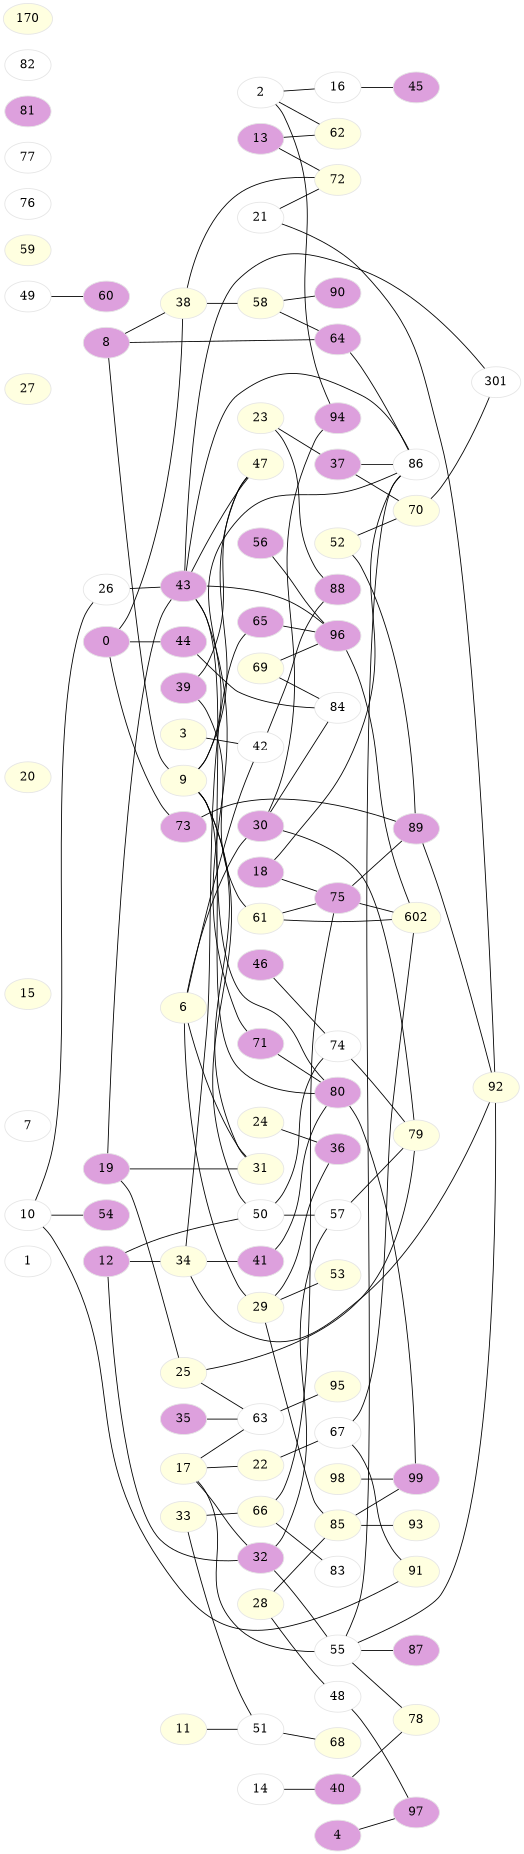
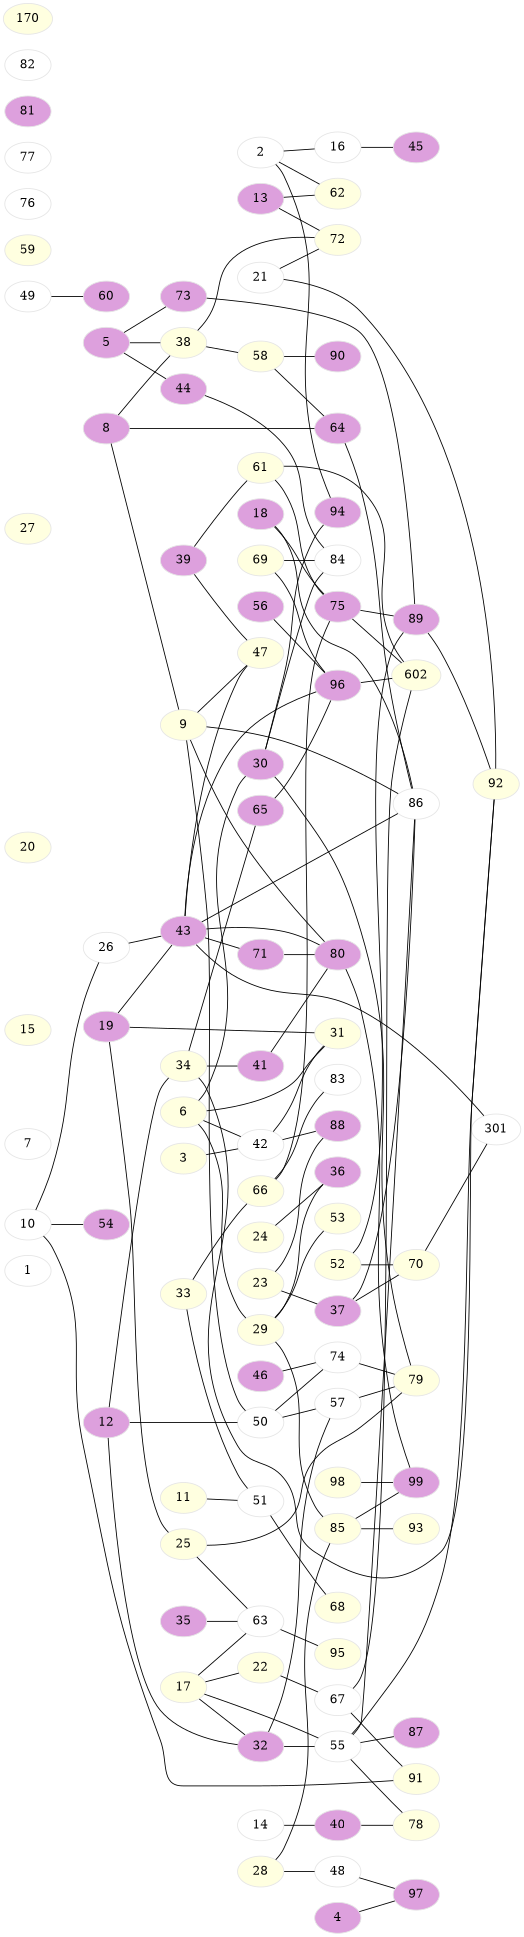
node "0": label "0" -> "5"
edge "9" -- "31": now "42" -- "31"
